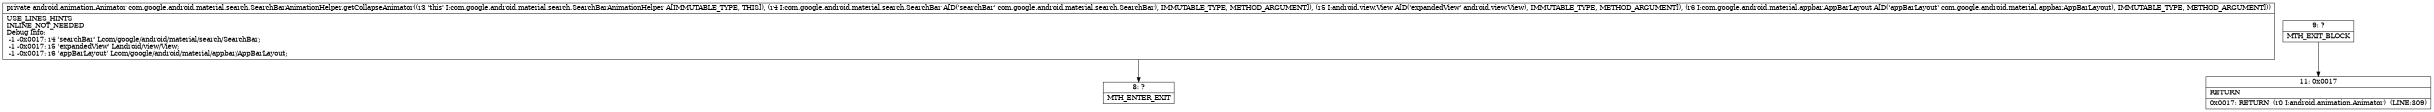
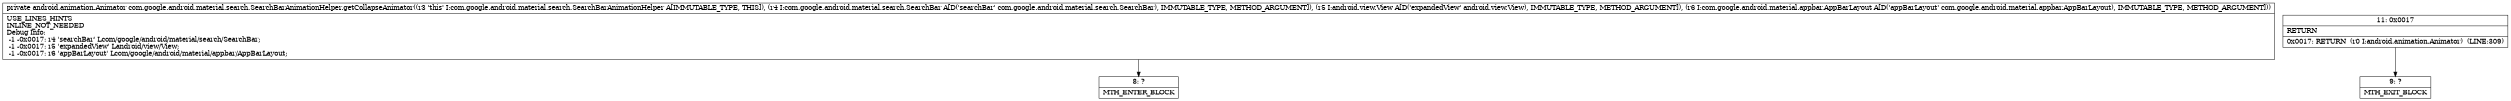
edge "9: ?" -> "11: 0x0017": reversed
node "8: ?": text "MTH_ENTER_EXIT" -> "MTH_ENTER_BLOCK"
